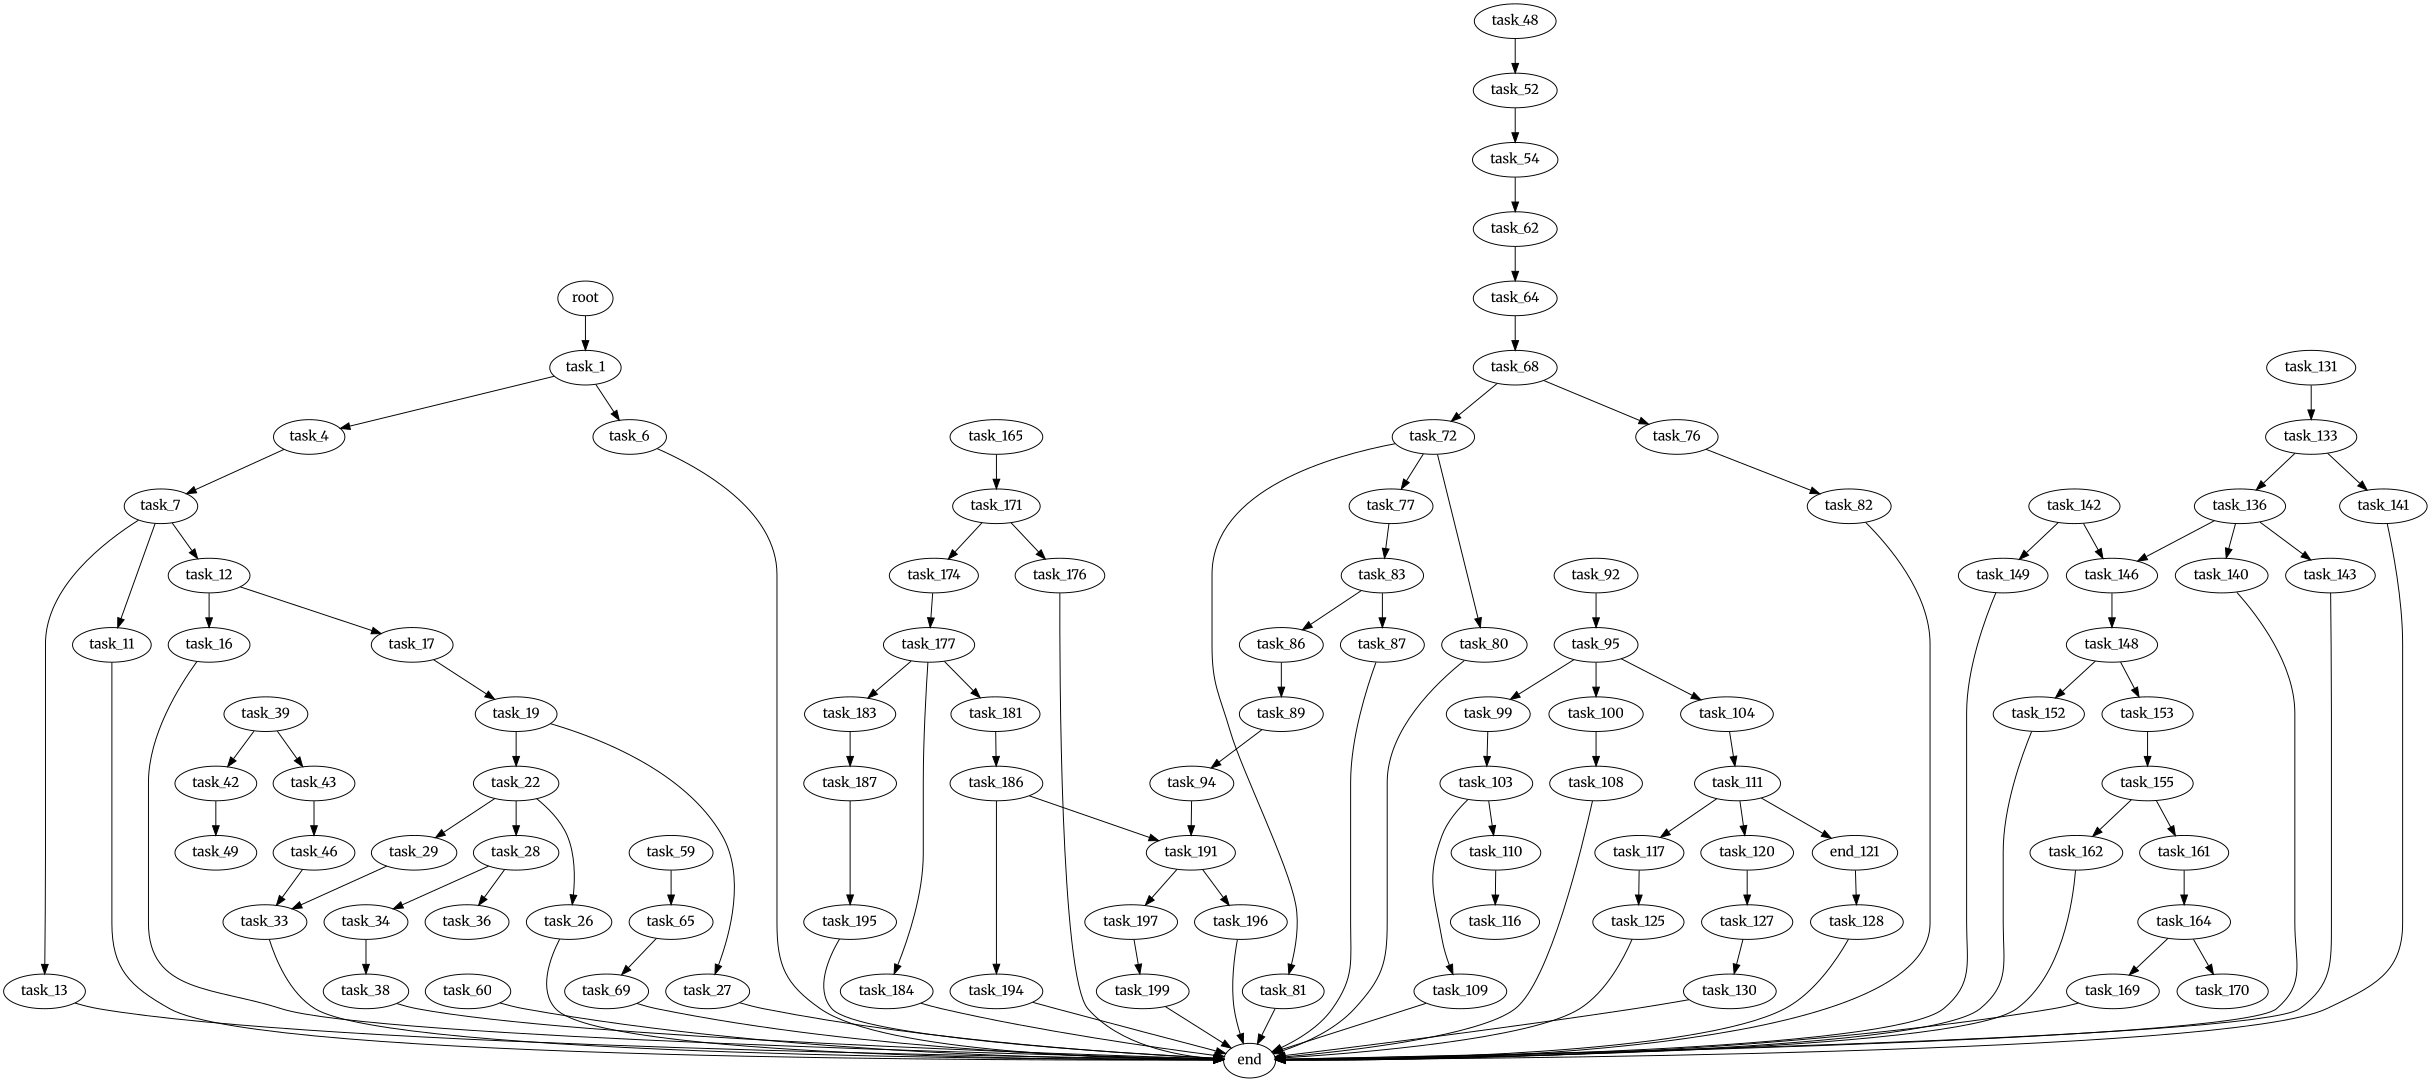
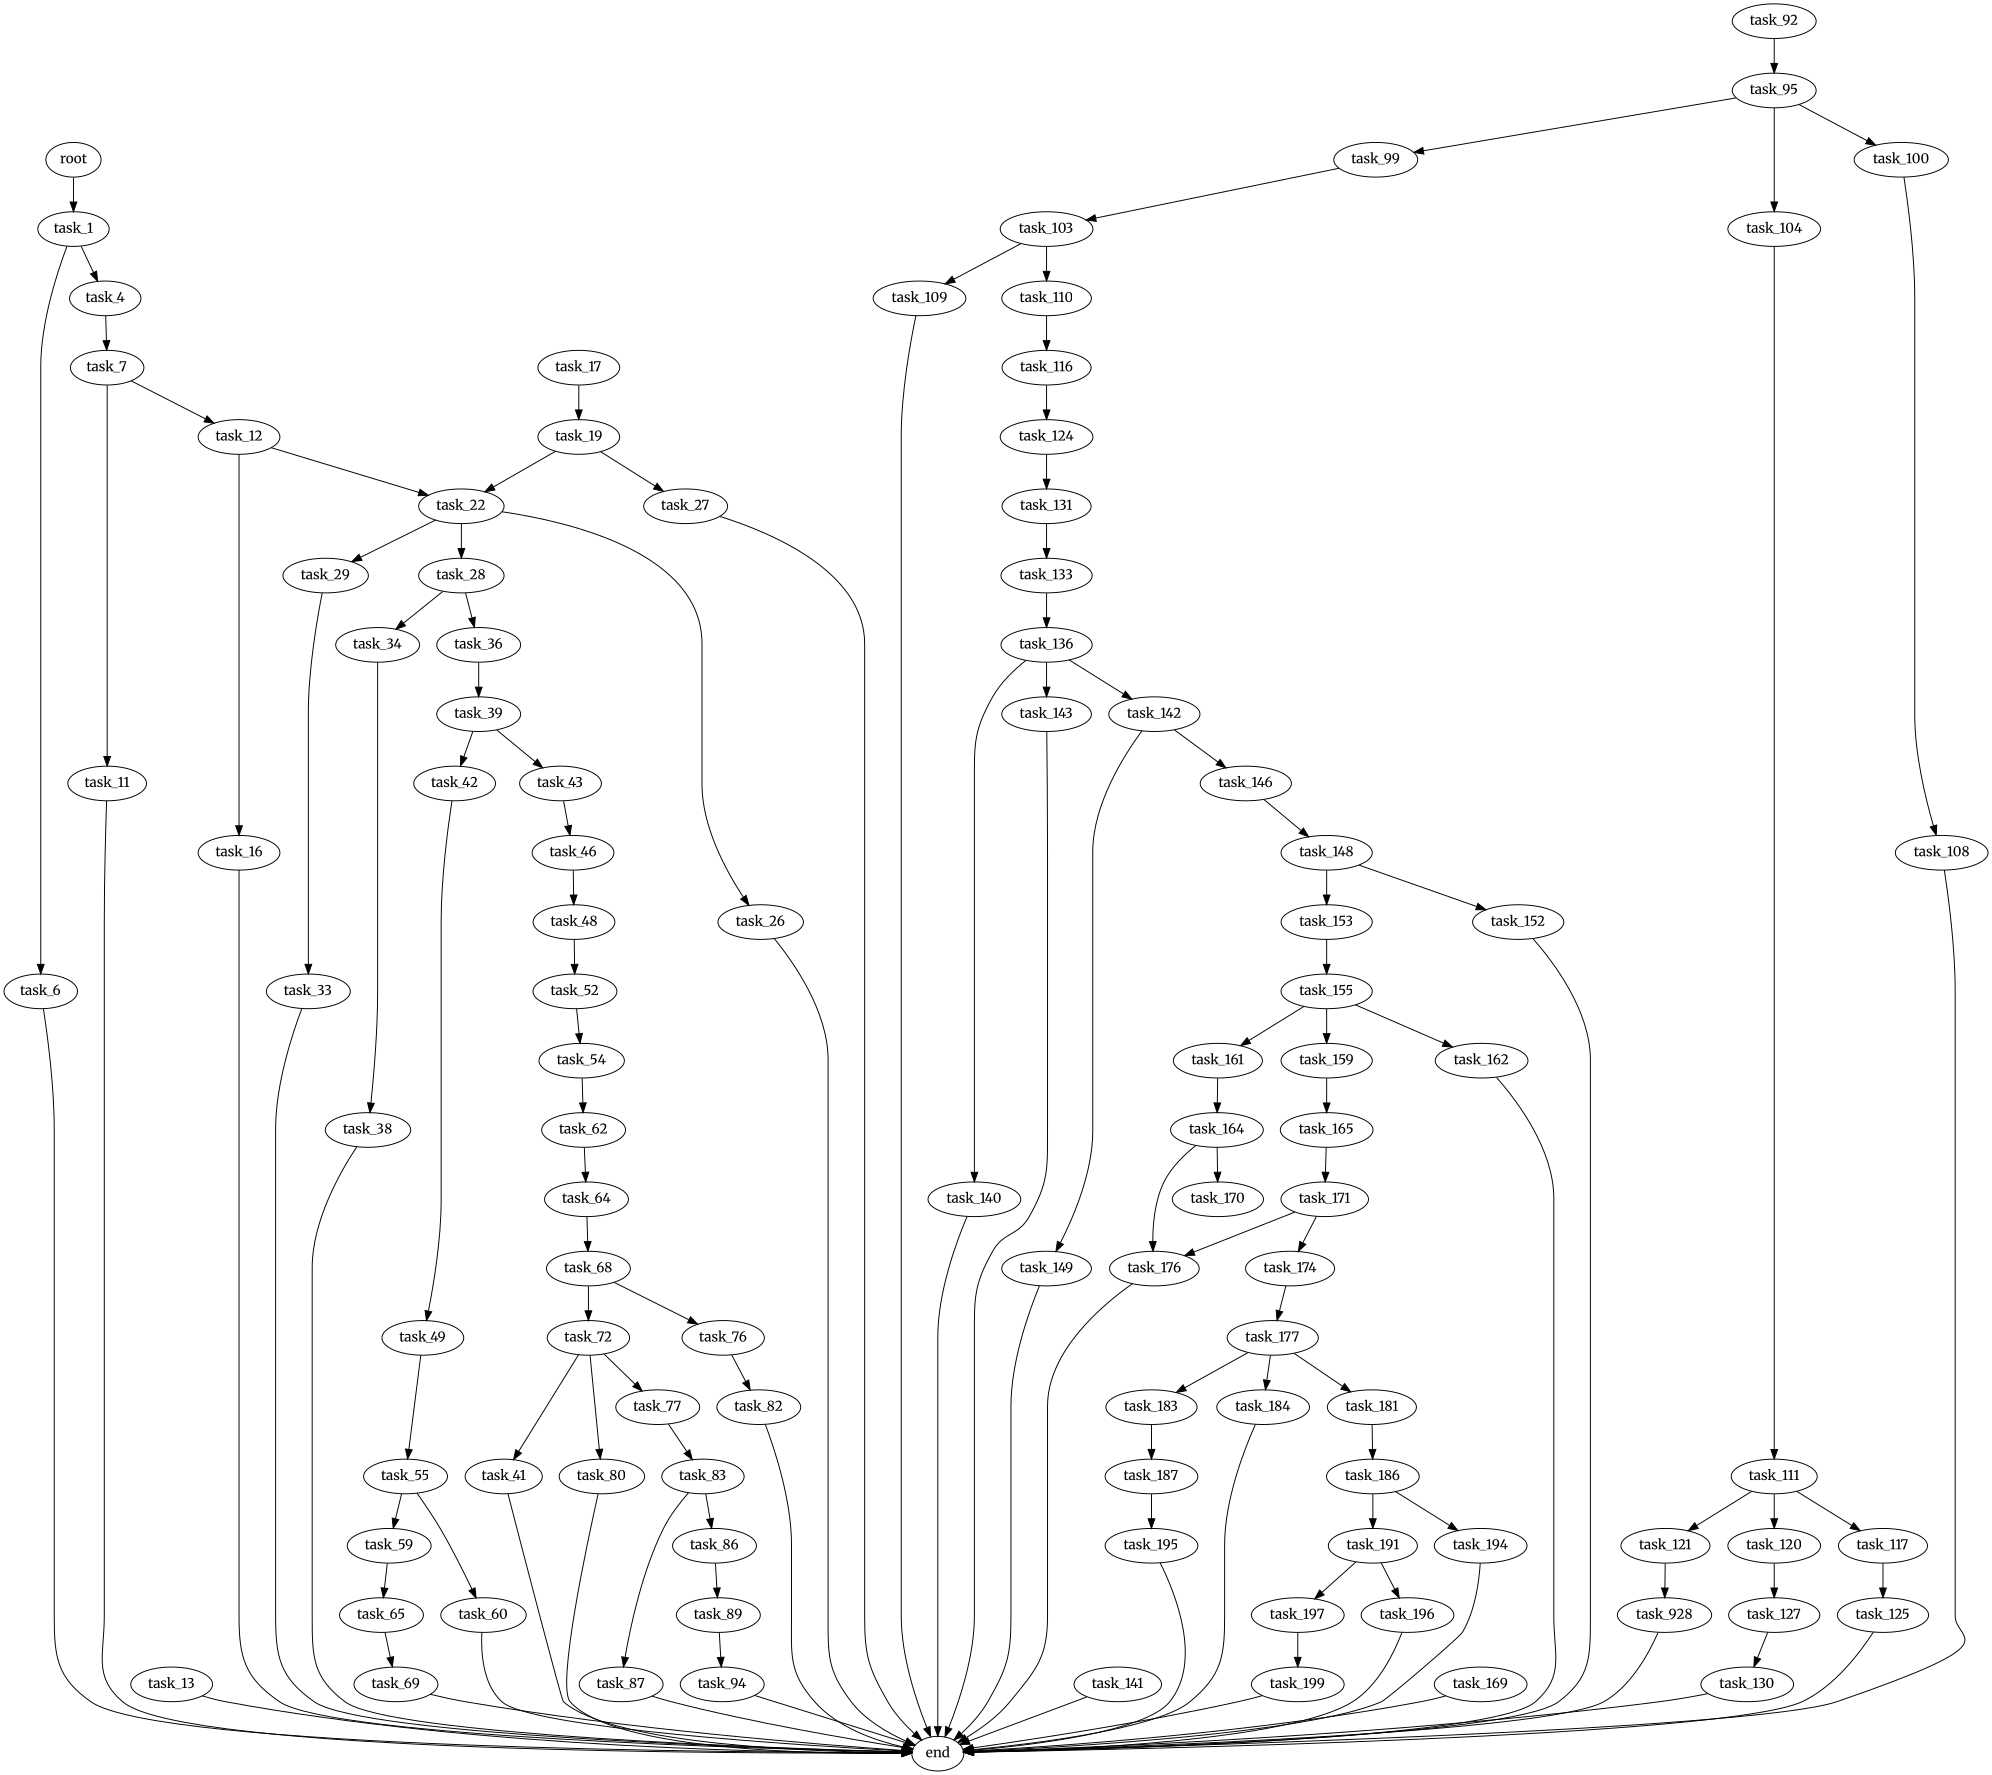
node "task_124": added
edge "task_133" -> "task_141": removed
edge "task_136" -> "task_146": now "task_136" -> "task_142"
edge "task_12" -> "task_17": now "task_12" -> "task_22"
edge "task_36" -> "task_39": added
edge "task_7" -> "task_13": removed
edge "task_94" -> "task_191": now "task_94" -> "end"
node "end_121": label "end_121" -> "task_121"
edge "task_46" -> "task_33": now "task_46" -> "task_48"
node "task_128": label "task_128" -> "task_928"
edge "task_164" -> "task_169": now "task_164" -> "task_176"
node "task_81": label "task_81" -> "task_41"
node "task_159": added
node "task_55": added
